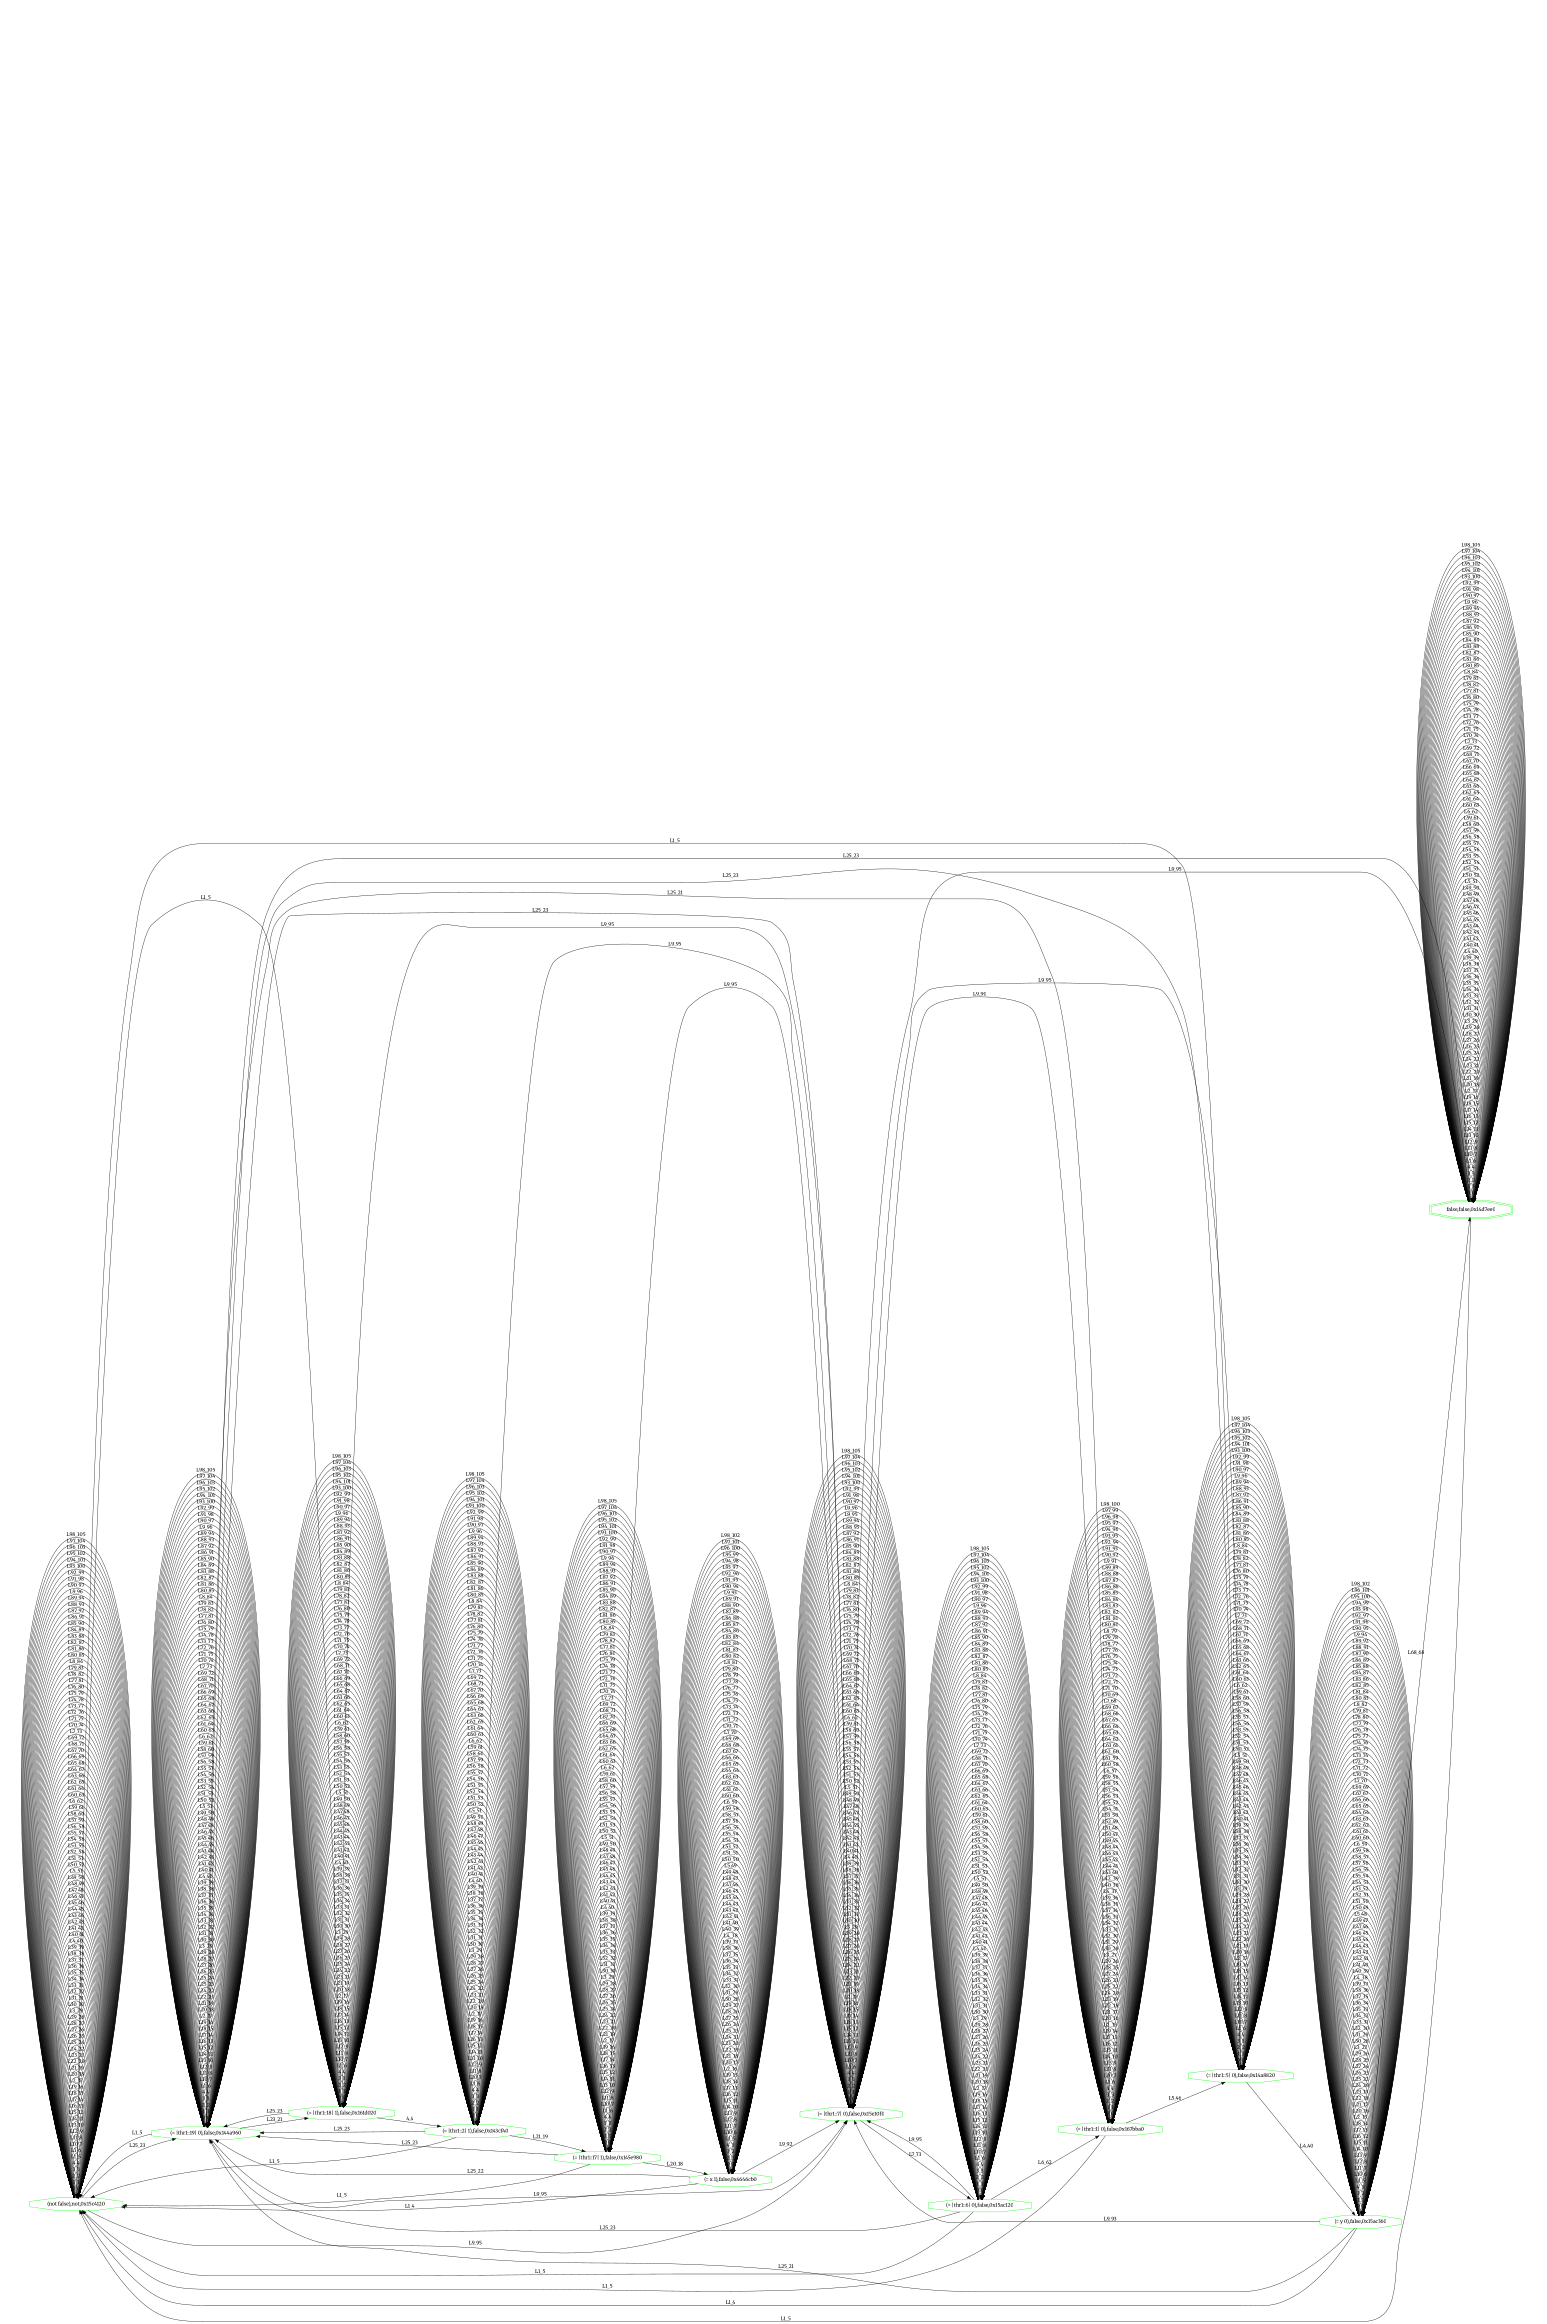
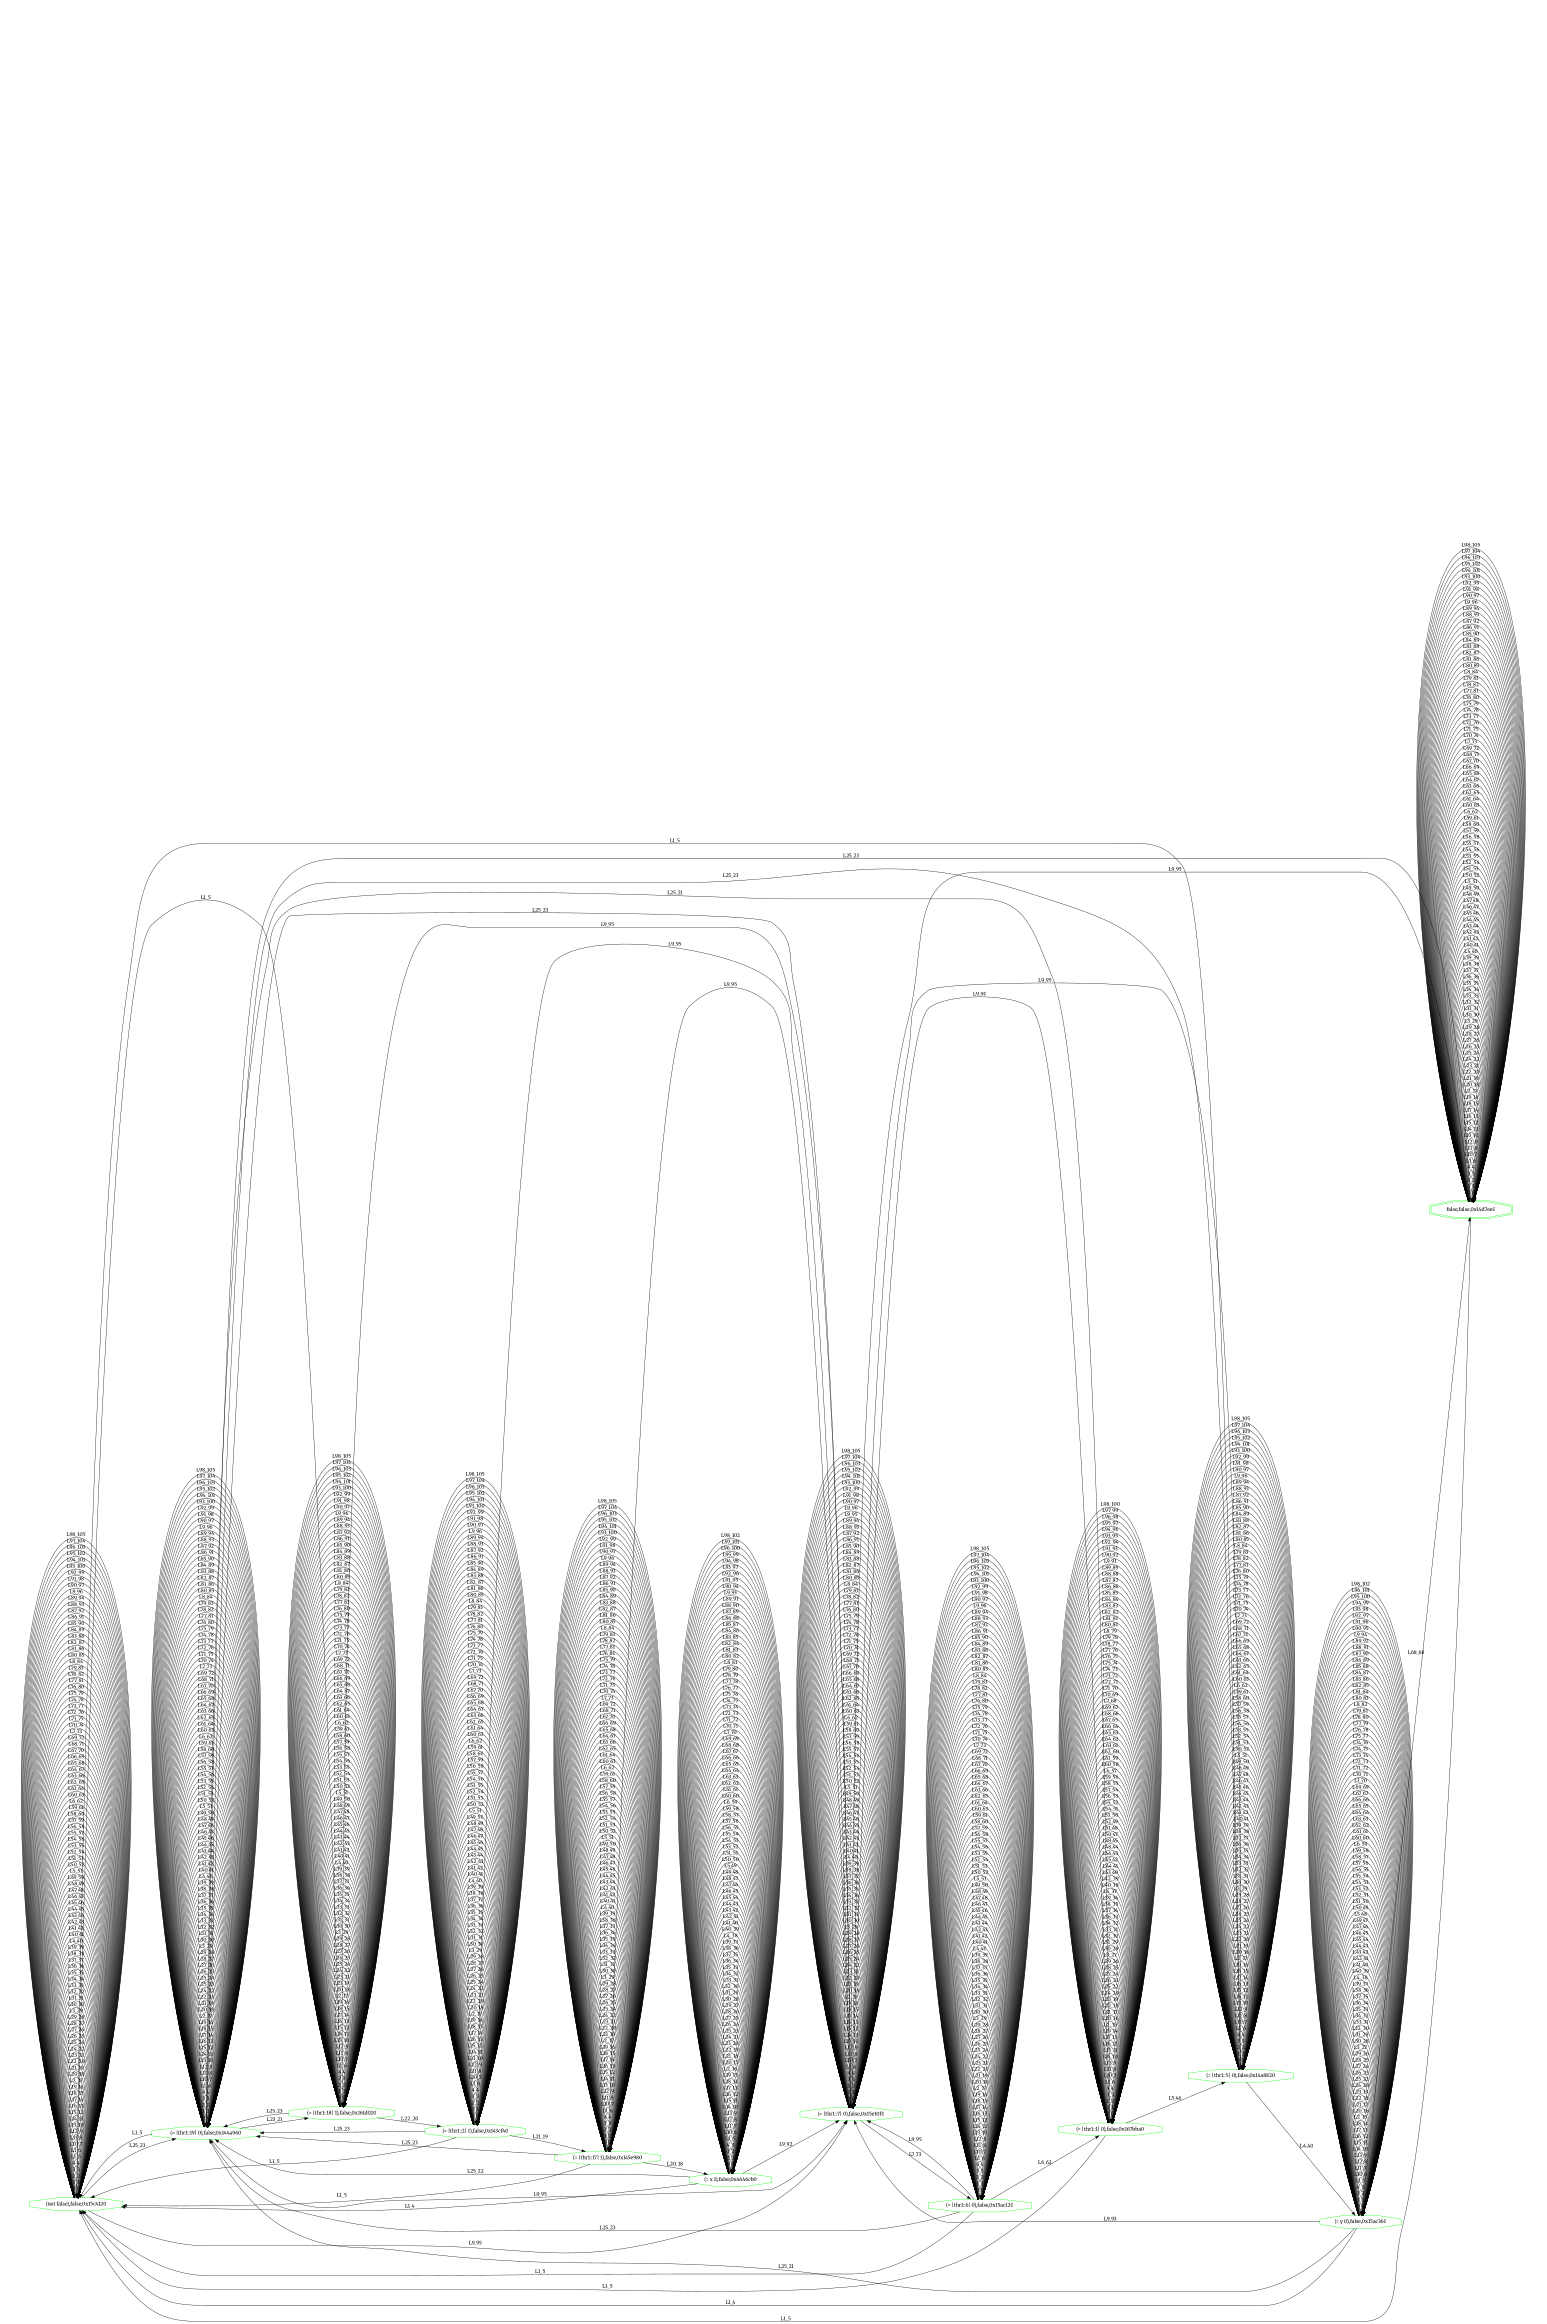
edge "(= |thr1::18| 1),false,0x161d020" -> "(= |thr1::2| 1),false,0x143cf40": label "4_4" -> "L22_20"
node "(not false),not,0x15c4120": label "(not false),not,0x15c4120" -> "(not false),false,0x15c4120"
